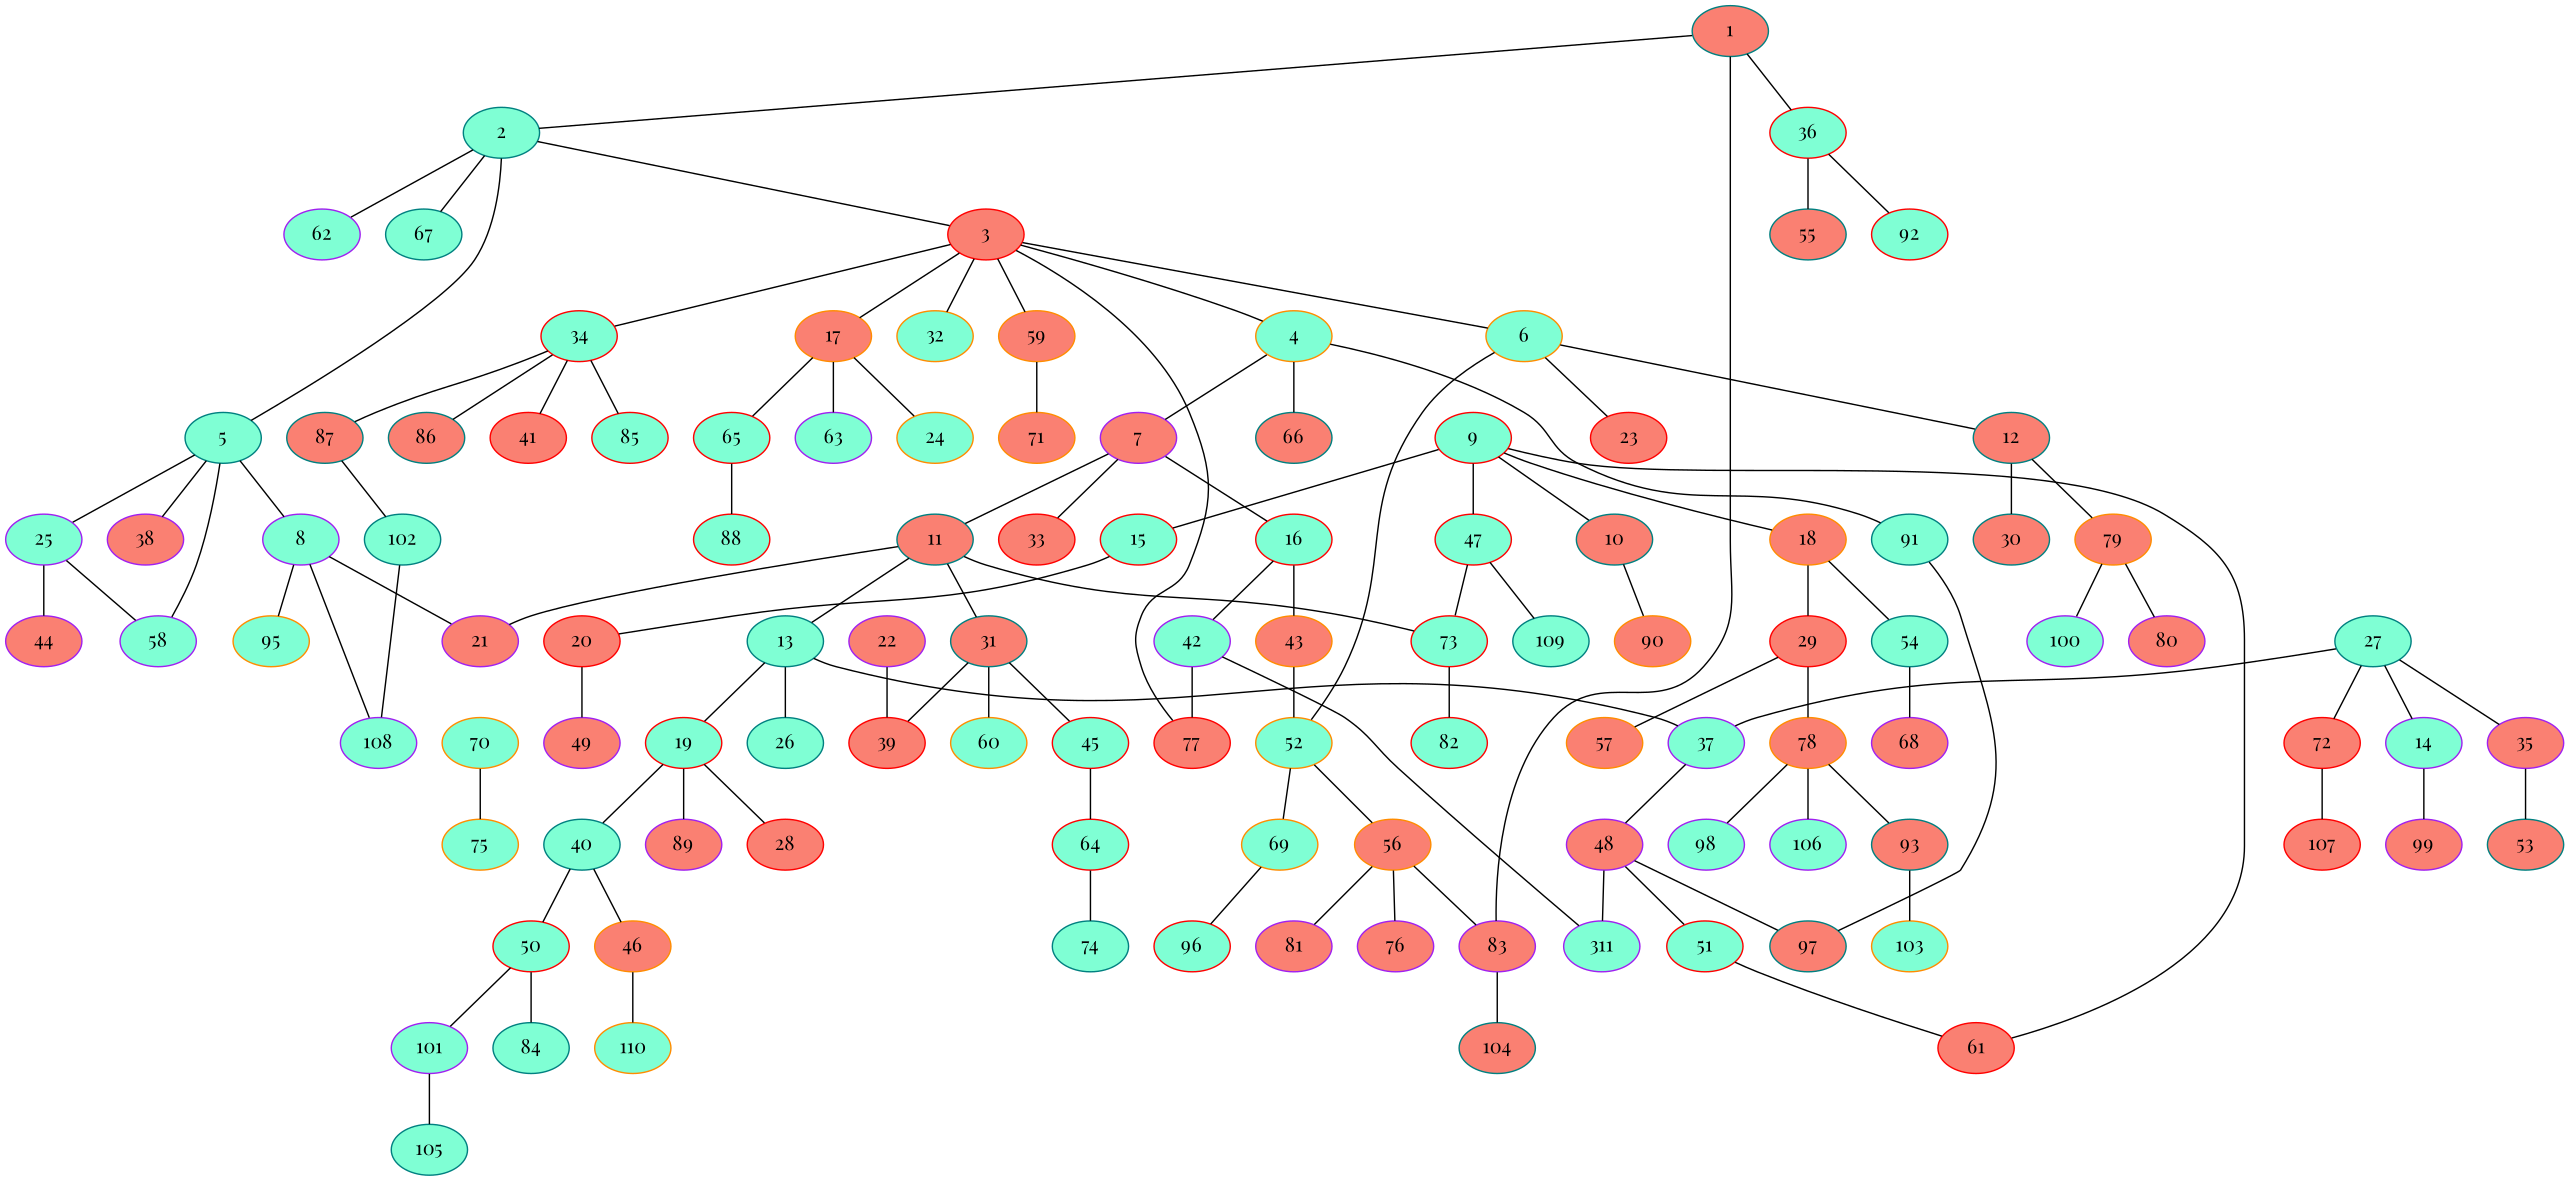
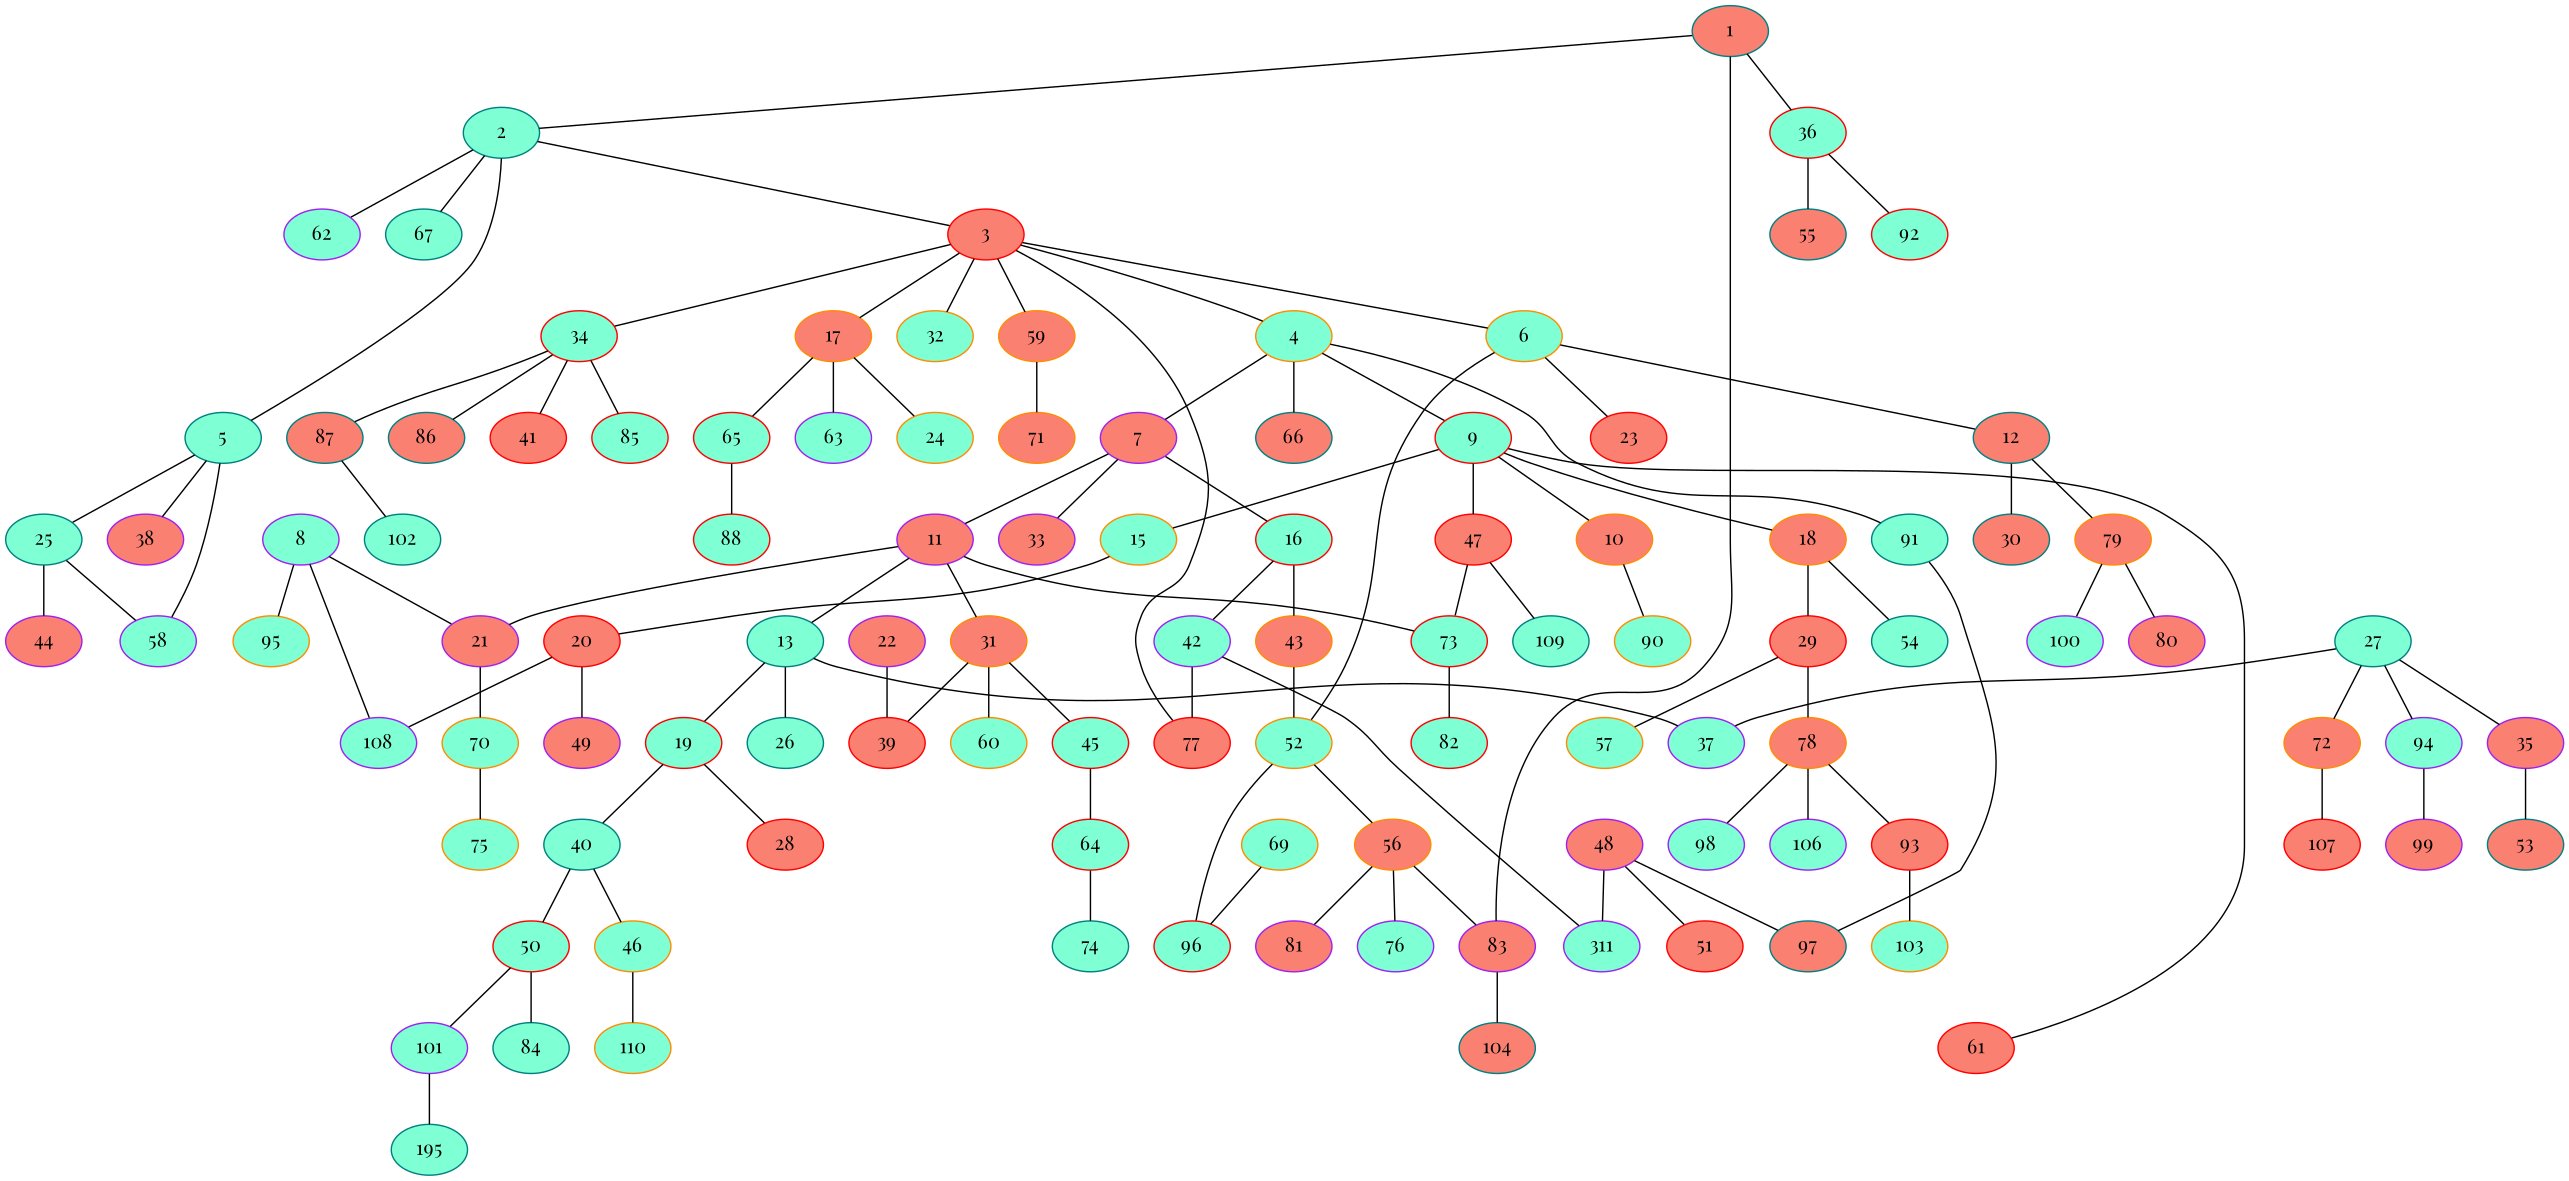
edge "4" -- "9": added
edge "5" -- "8": removed
node "25": color purple -> teal
node "11": color teal -> purple
node "33": color red -> purple
node "15": color red -> darkorange
node "47": fillcolor aquamarine -> salmon
node "10": color teal -> darkorange
edge "102" -- "108": now "20" -- "108"
node "31": color teal -> darkorange
node "90": fillcolor salmon -> aquamarine
edge "21" -- "70": added
node "57": fillcolor salmon -> aquamarine
node "68": removed
node "72": color red -> darkorange
node "14": label "14" -> "94"
edge "52" -- "69": now "52" -- "96"
edge "37" -- "48": removed
node "89": removed
node "93": color teal -> red
node "46": fillcolor salmon -> aquamarine
node "76": fillcolor salmon -> aquamarine
node "51": fillcolor aquamarine -> salmon
edge "51" -- "61": removed
node "105": label "105" -> "195"
